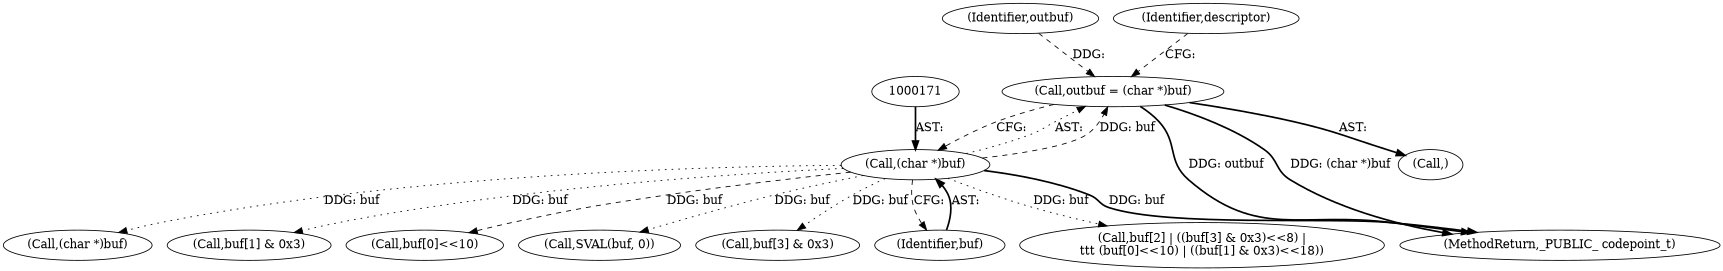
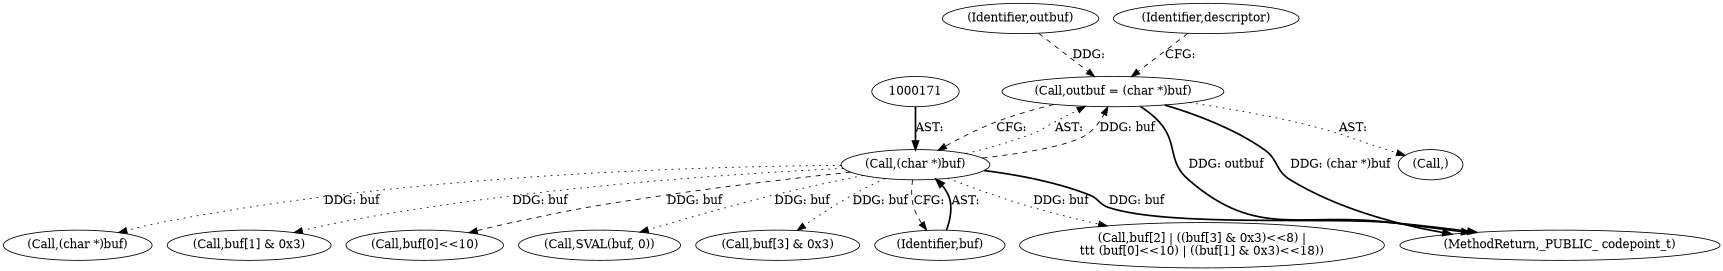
edge "(Call,outbuf = (char *)buf)" -> "(Call,)": style bold -> dotted
